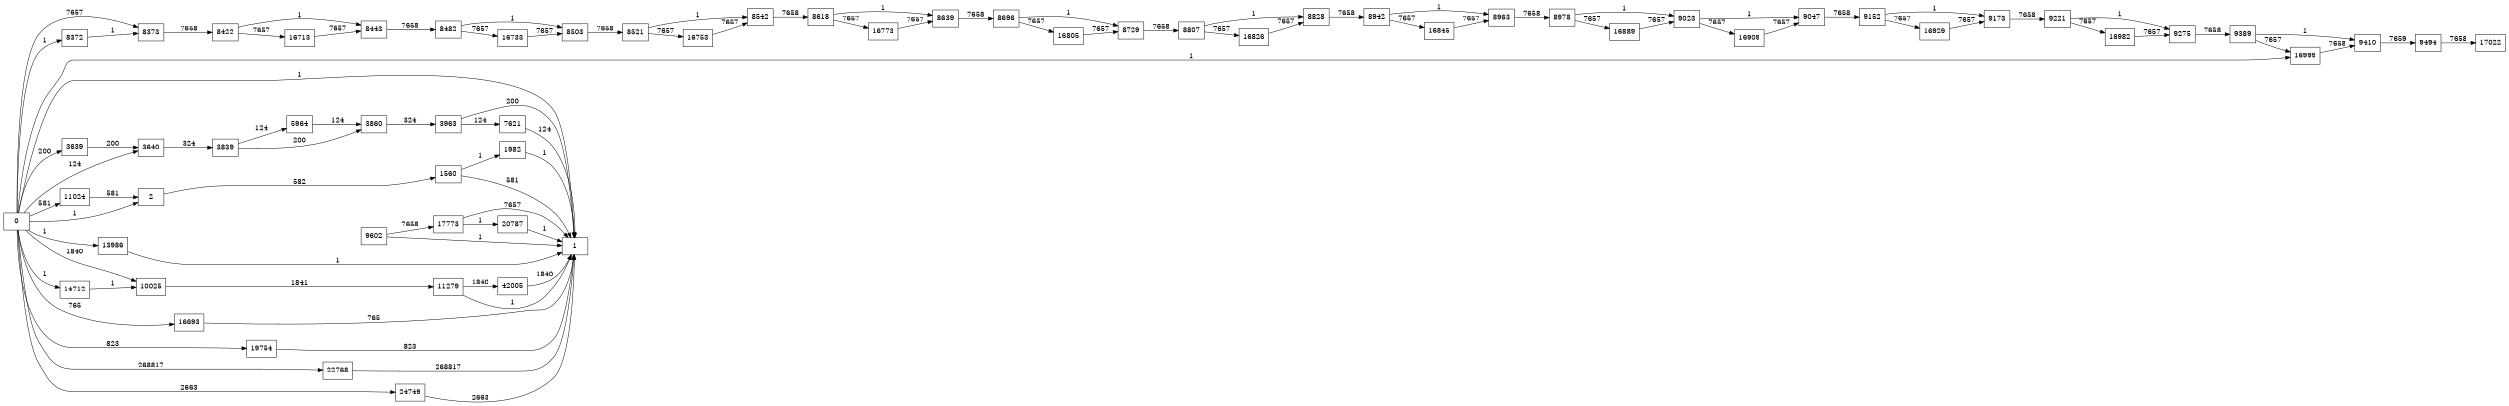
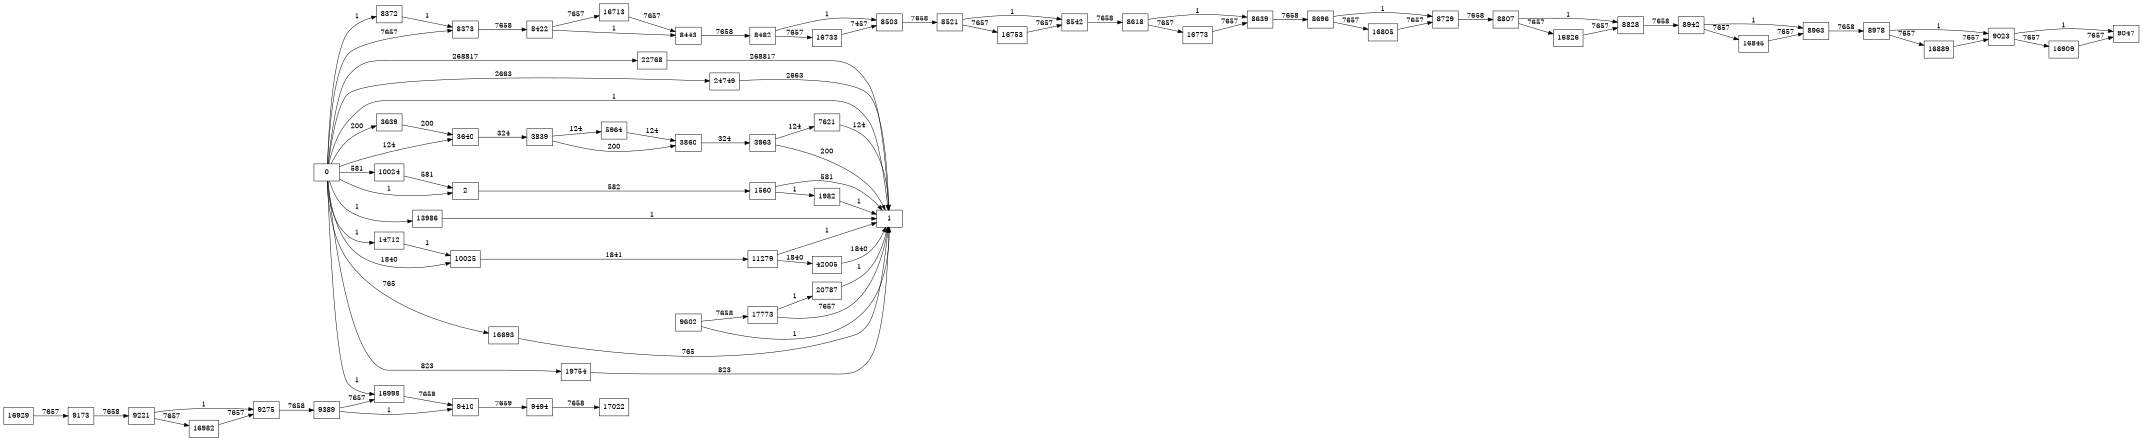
node "9152": removed
edge "16733" -> "8503": label "7657" -> "7457"
node "11024": label "11024" -> "10024"
